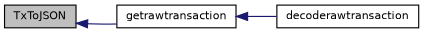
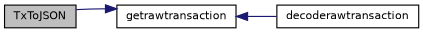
edge "getrawtransaction" -> "TxToJSON": reversed
